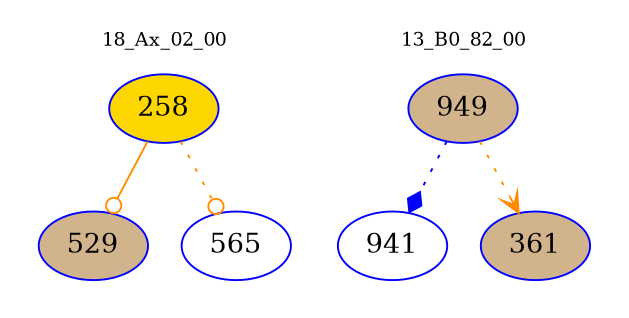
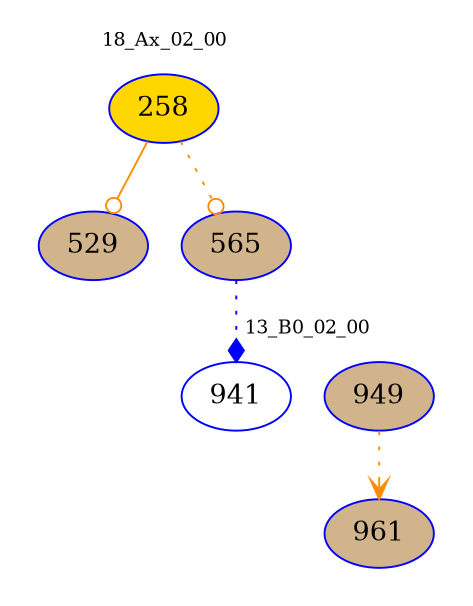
cluster "13_B0_82_00": label "13_B0_82_00" -> "13_B0_02_00"
edge "949" -> "941": now "565" -> "941"
node "565": fillcolor white -> tan
node "361": label "361" -> "961"
